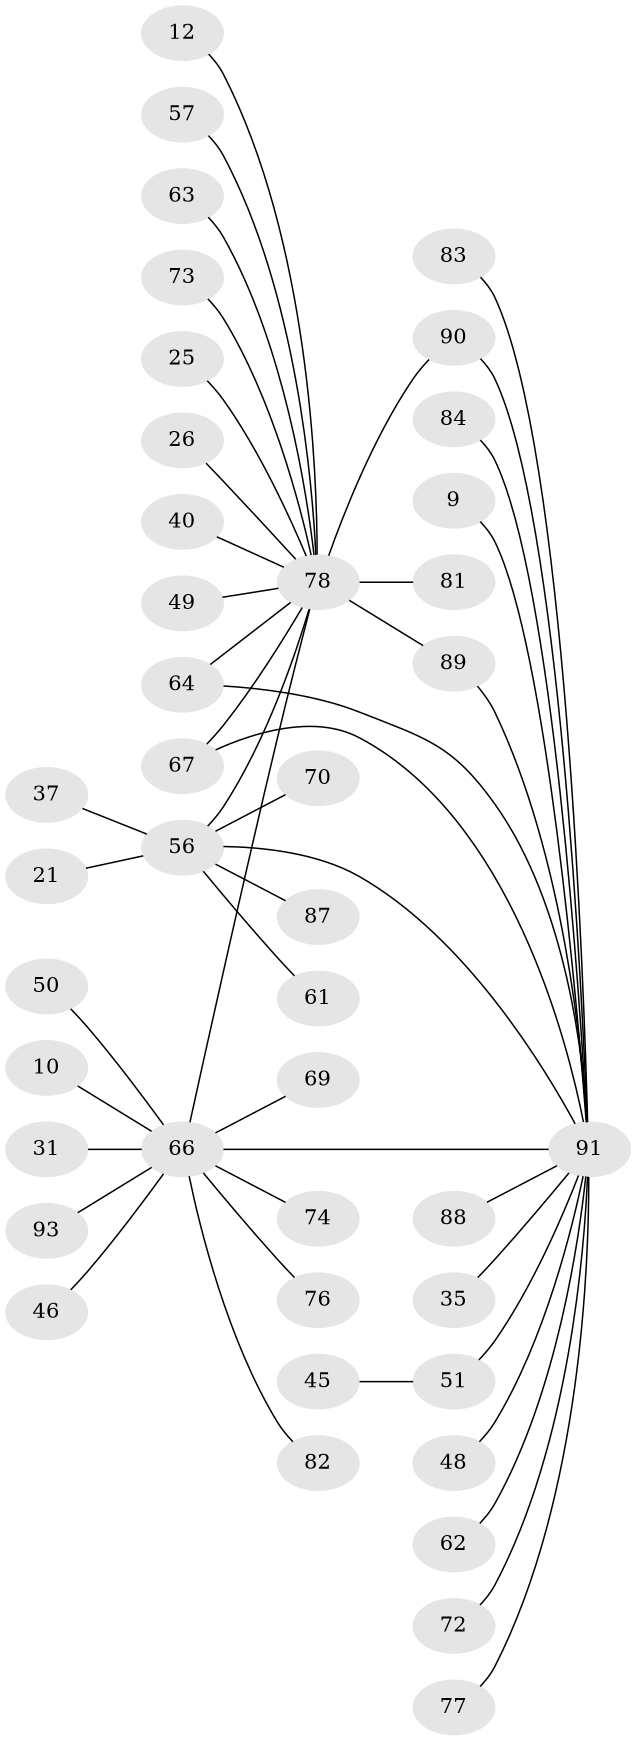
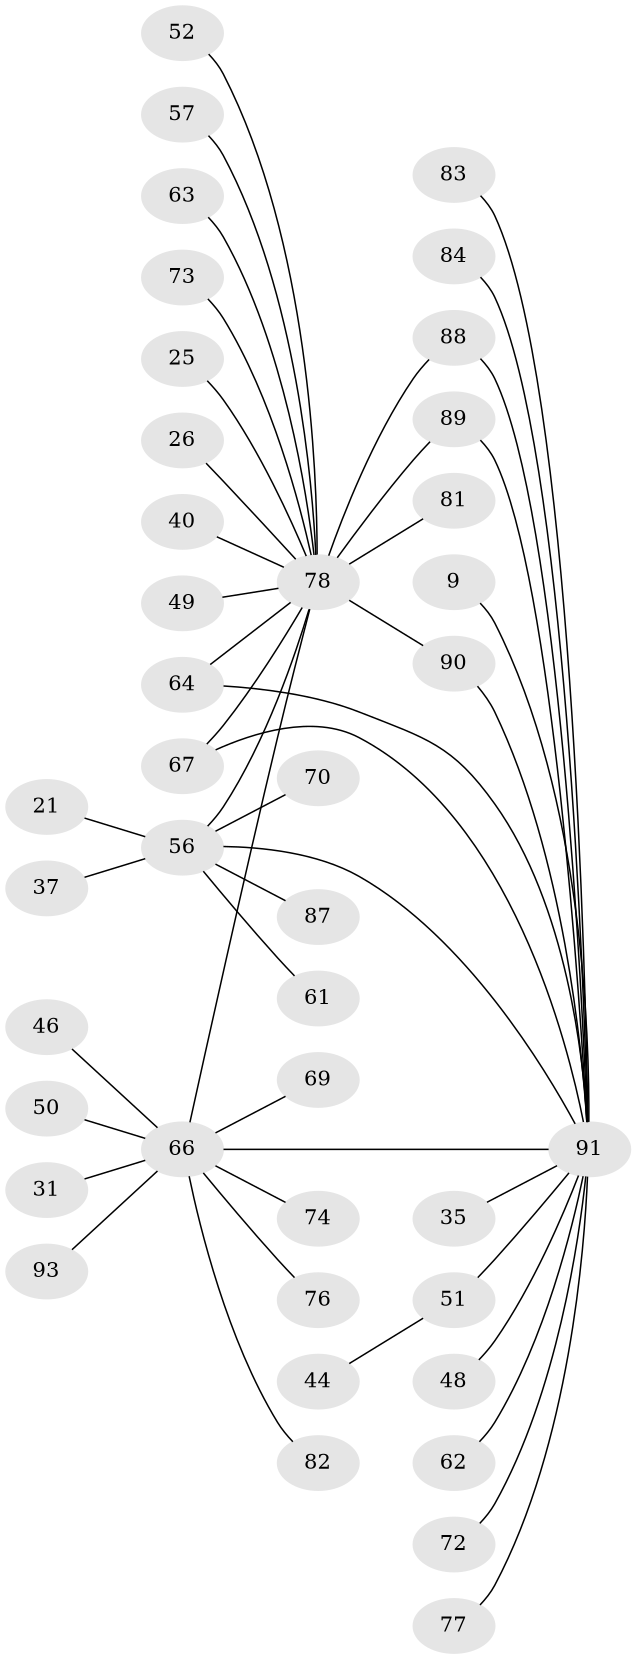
node "12": label "12" -> "52"
edge "88" -- "78": added
node "10": removed
node "45": label "45" -> "44"
